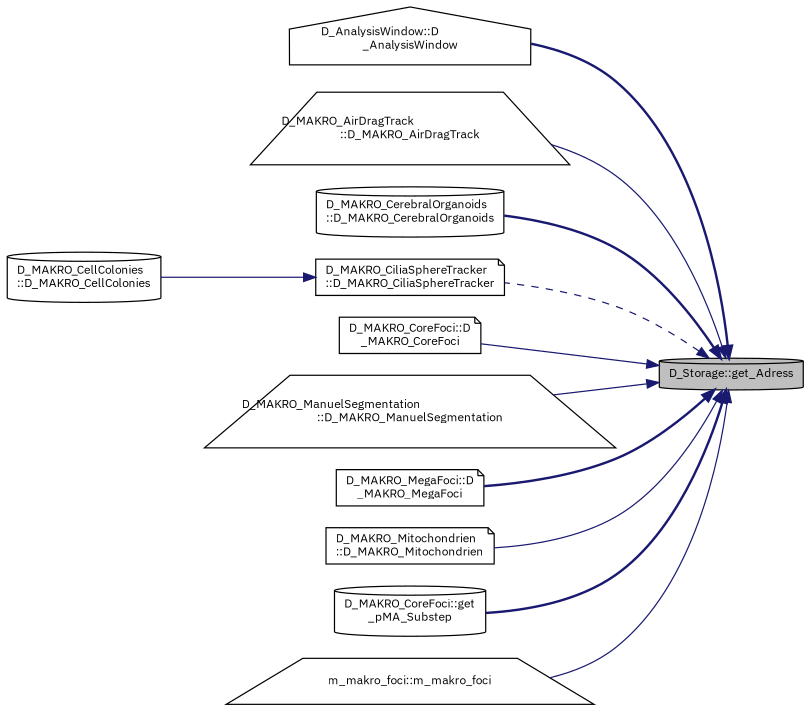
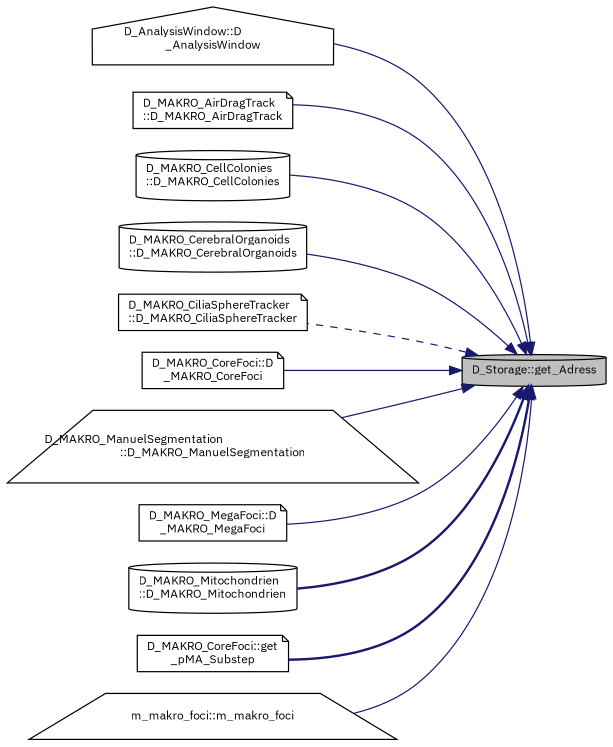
node "D_MAKRO_AirDragTrack ::D_MAKRO_AirDragTrack": shape trapezium -> note
edge "D_AnalysisWindow::D _AnalysisWindow" -> "D_Storage::get_Adress": style bold -> solid
edge "D_MAKRO_CerebralOrganoids ::D_MAKRO_CerebralOrganoids" -> "D_Storage::get_Adress": style bold -> solid
edge "D_MAKRO_CellColonies ::D_MAKRO_CellColonies" -> "D_MAKRO_CiliaSphereTracker ::D_MAKRO_CiliaSphereTracker": now "D_MAKRO_CellColonies ::D_MAKRO_CellColonies" -> "D_Storage::get_Adress"
edge "D_MAKRO_MegaFoci::D _MAKRO_MegaFoci" -> "D_Storage::get_Adress": style bold -> solid
edge "D_MAKRO_Mitochondrien ::D_MAKRO_Mitochondrien" -> "D_Storage::get_Adress": style solid -> bold
node "D_MAKRO_Mitochondrien ::D_MAKRO_Mitochondrien": shape note -> cylinder
node "D_MAKRO_CoreFoci::get _pMA_Substep": shape cylinder -> note
